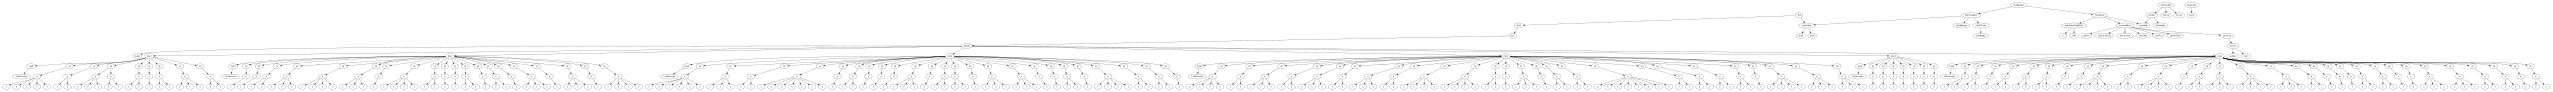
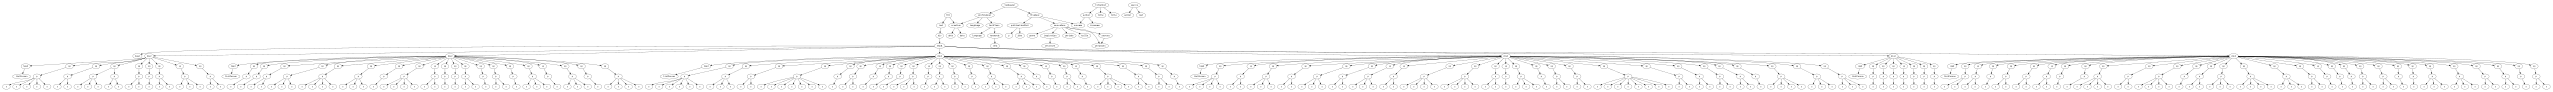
edge "textClass" -> "keywords": added
edge "sourceDesc" -> "structure": now "inspiration" -> "structure"
edge "sources" -> "source": now "sources" -> "permalien"
